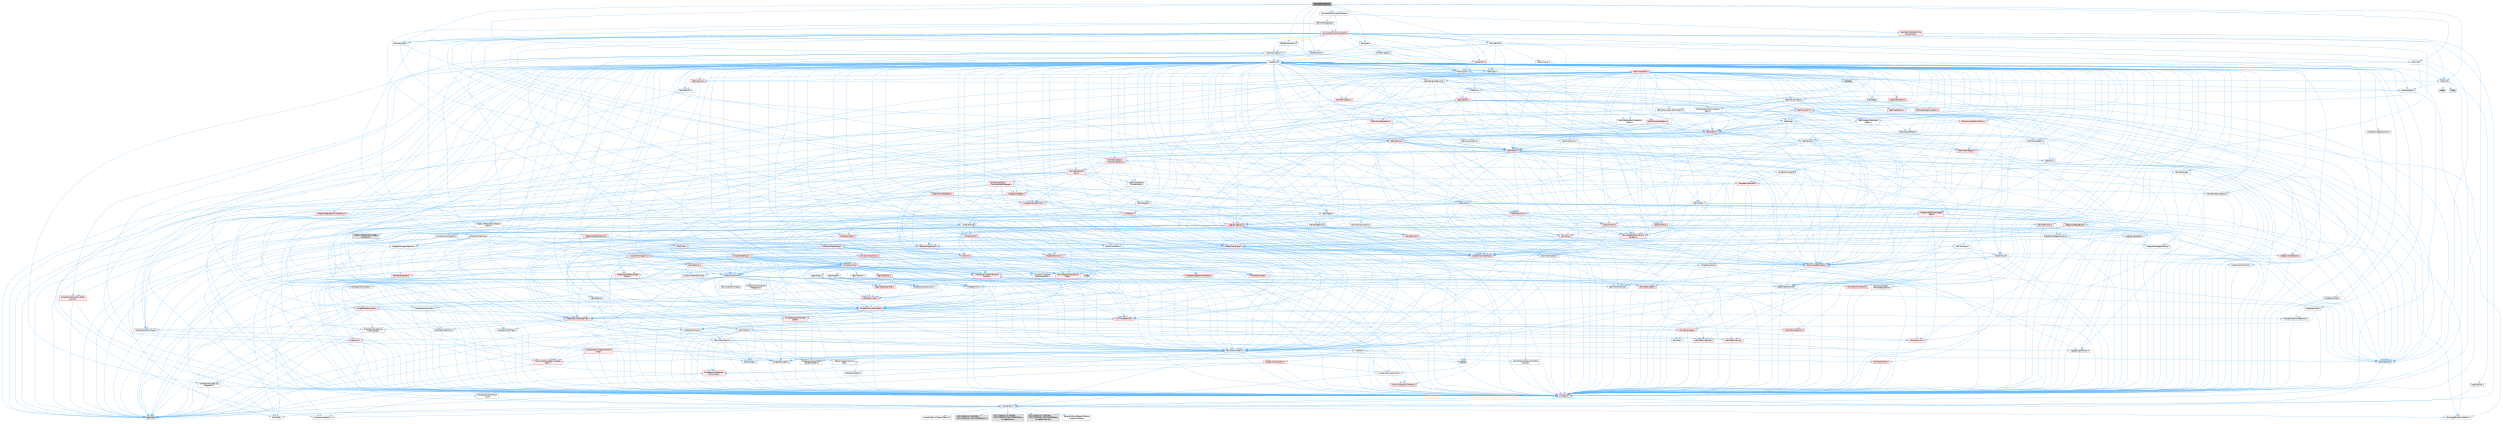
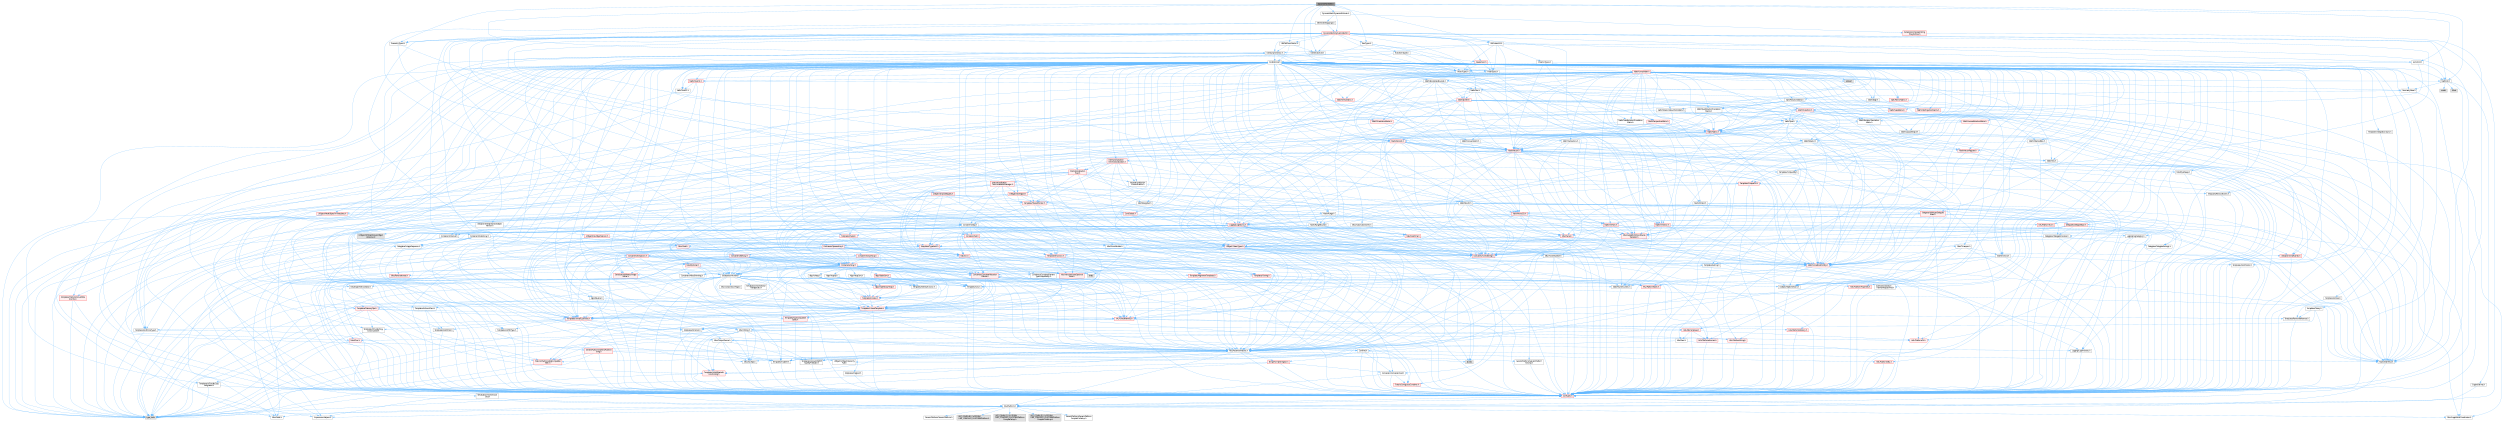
node "Containers/EnumAsByte.h": label "Containers/EnumAsByte.h" -> "Containers/Interval.h"
node "Containers/Transform TypeCompatibility.h": label "Containers/Transform TypeCompatibility.h" -> "Containers/ContainerElement TypeCompatibility.h"
